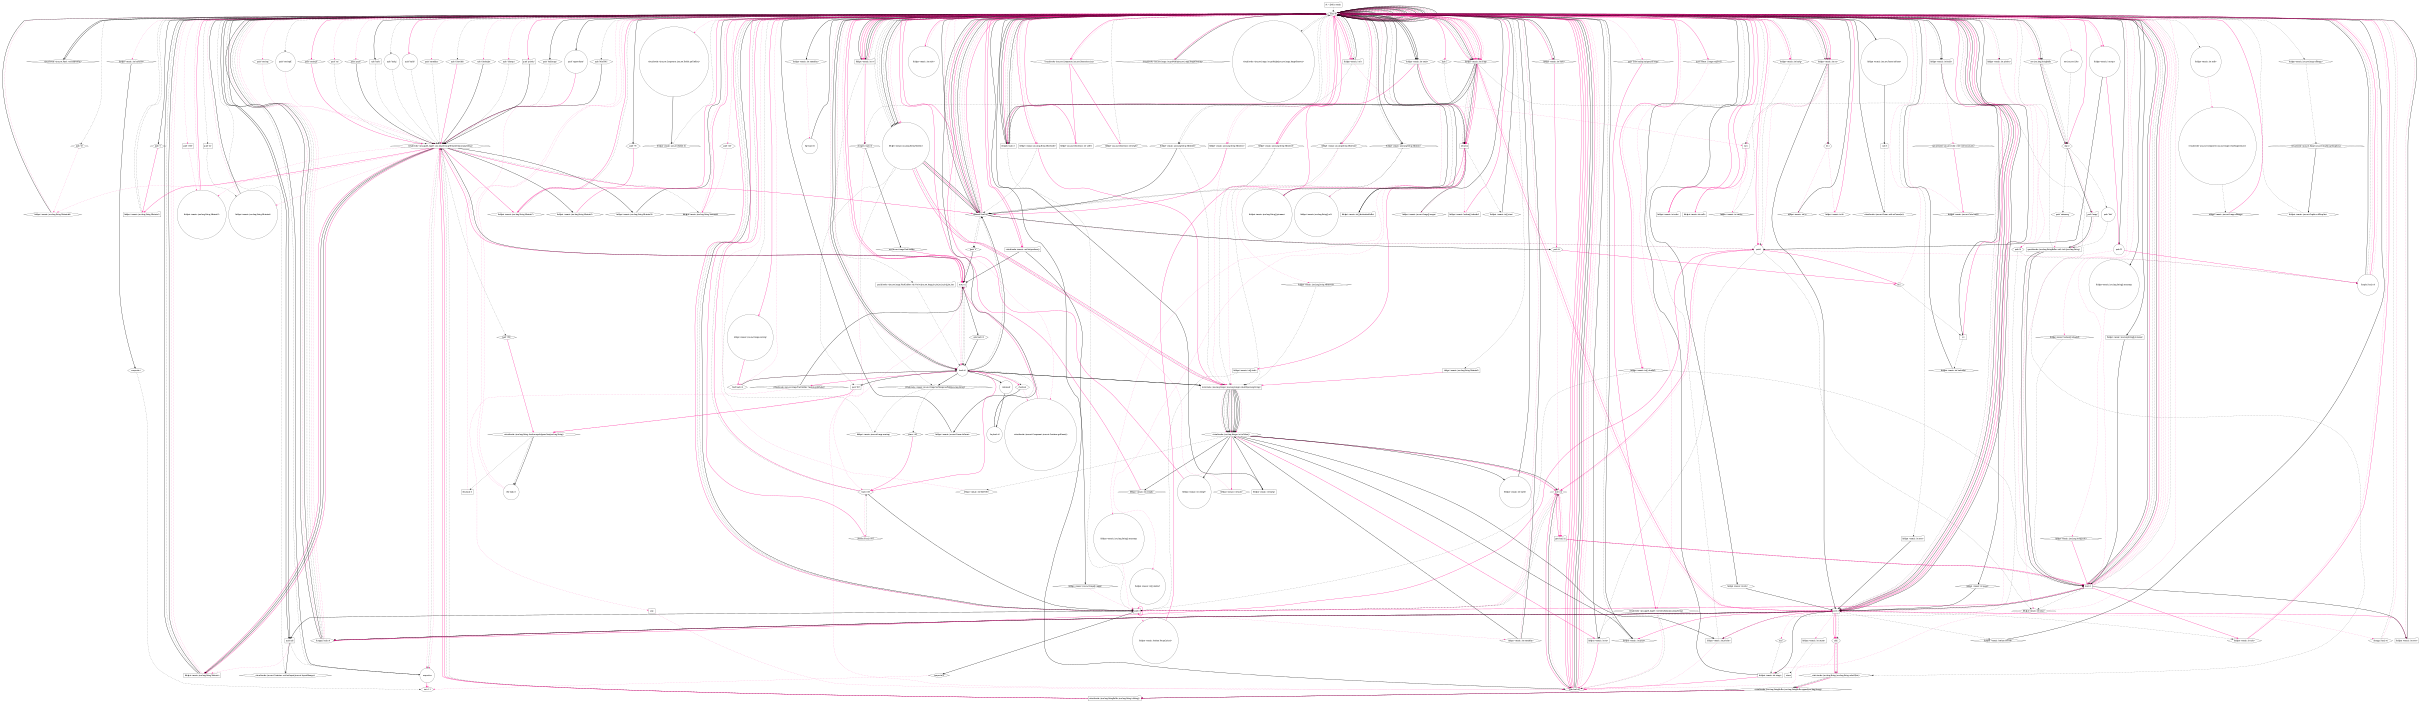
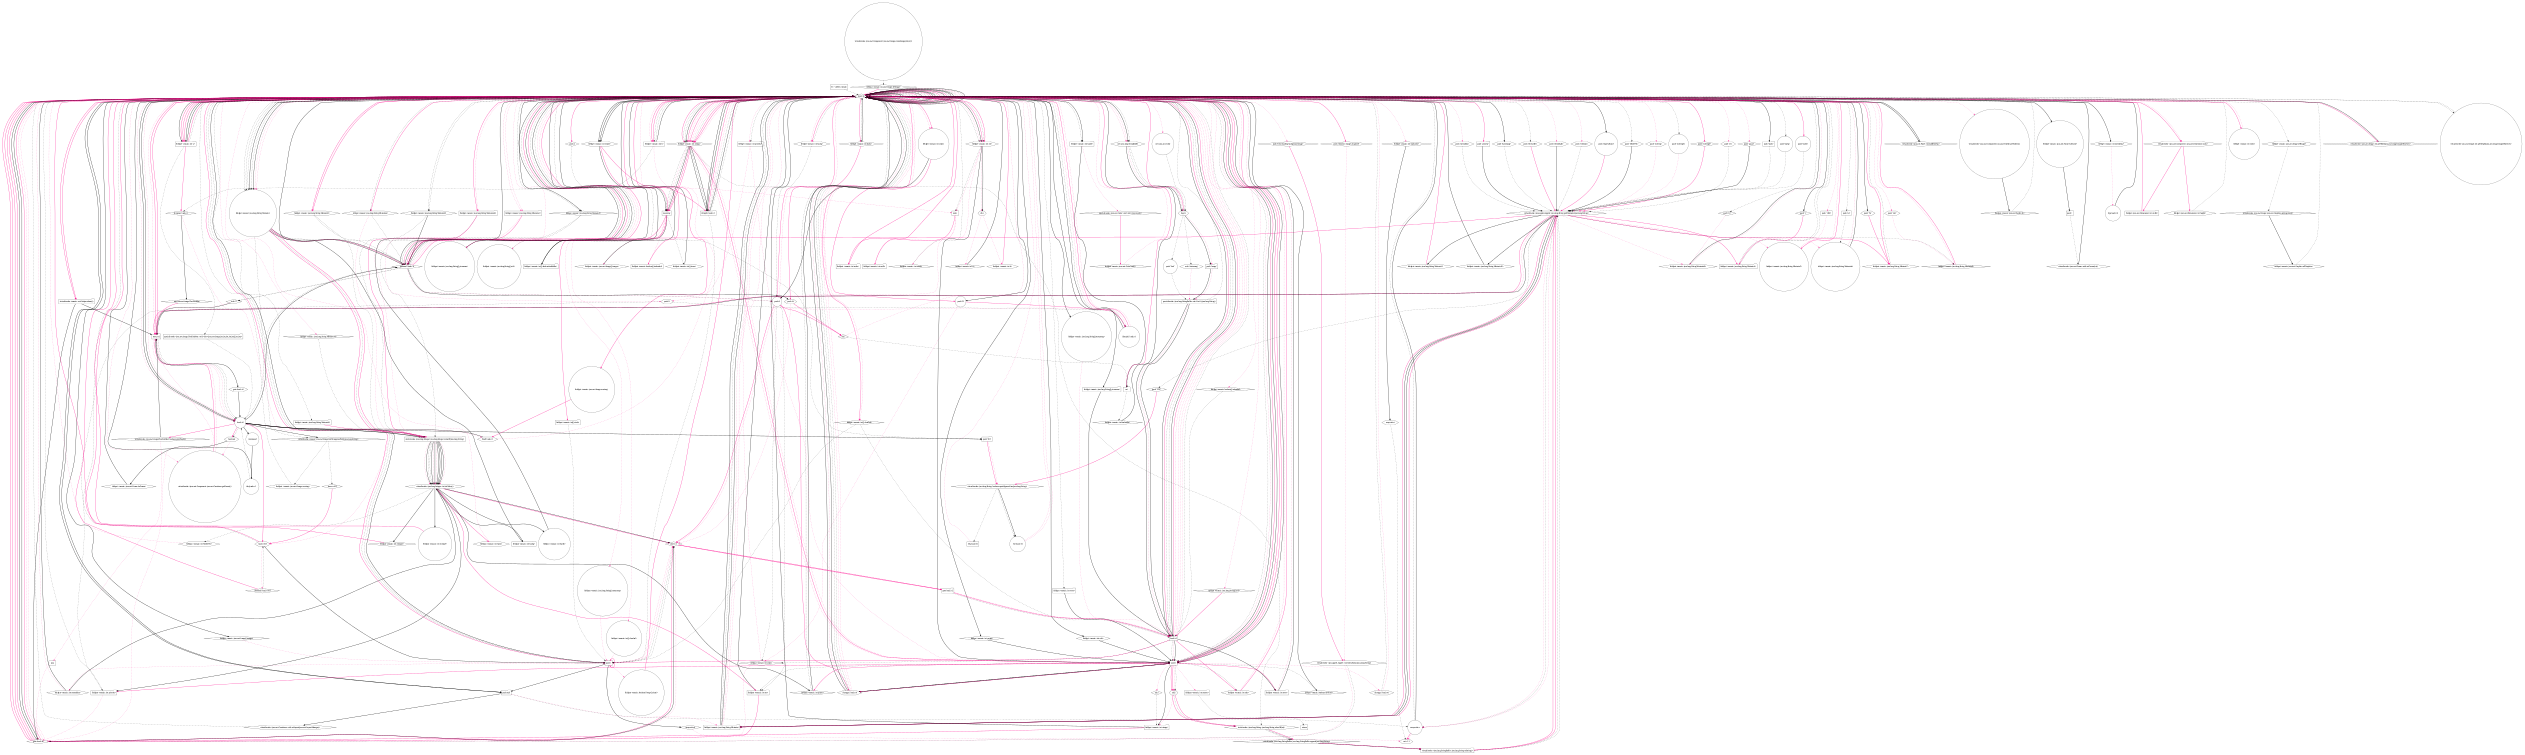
node "fieldget <mosaic: int realh>": removed
